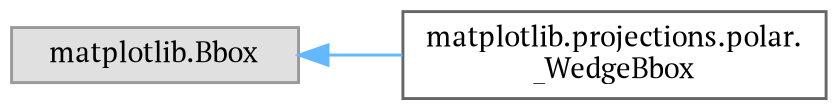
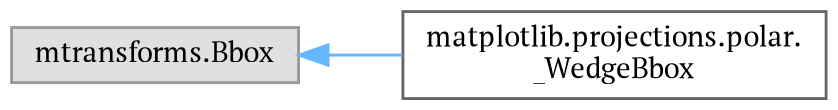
node "matplotlib.Bbox": label "matplotlib.Bbox" -> "mtransforms.Bbox"
